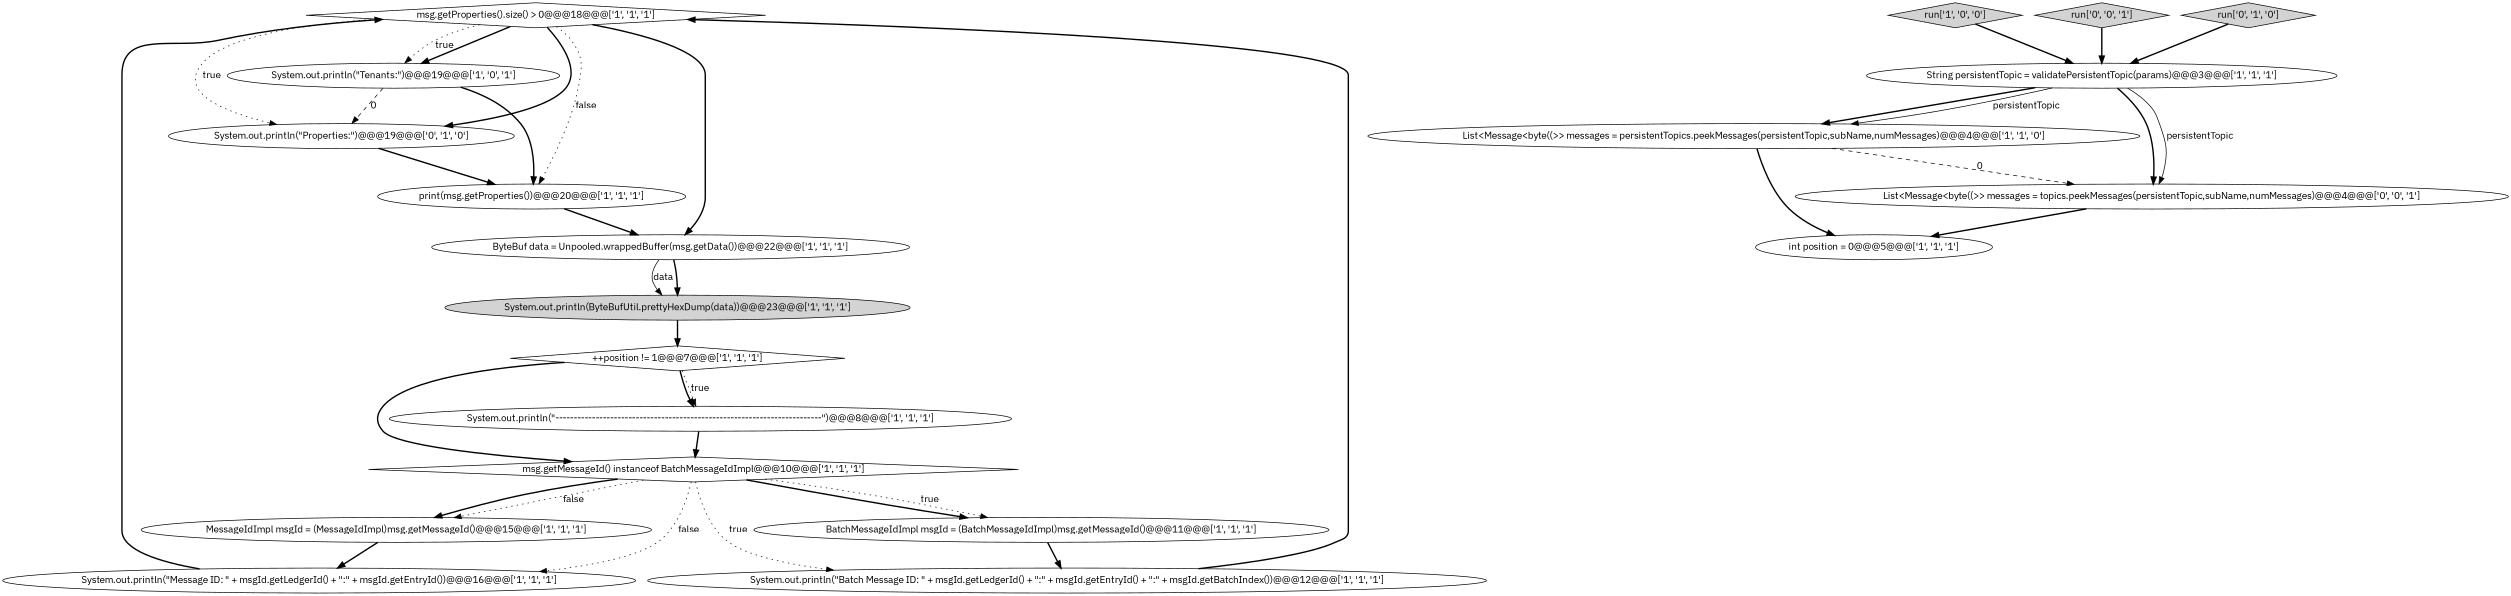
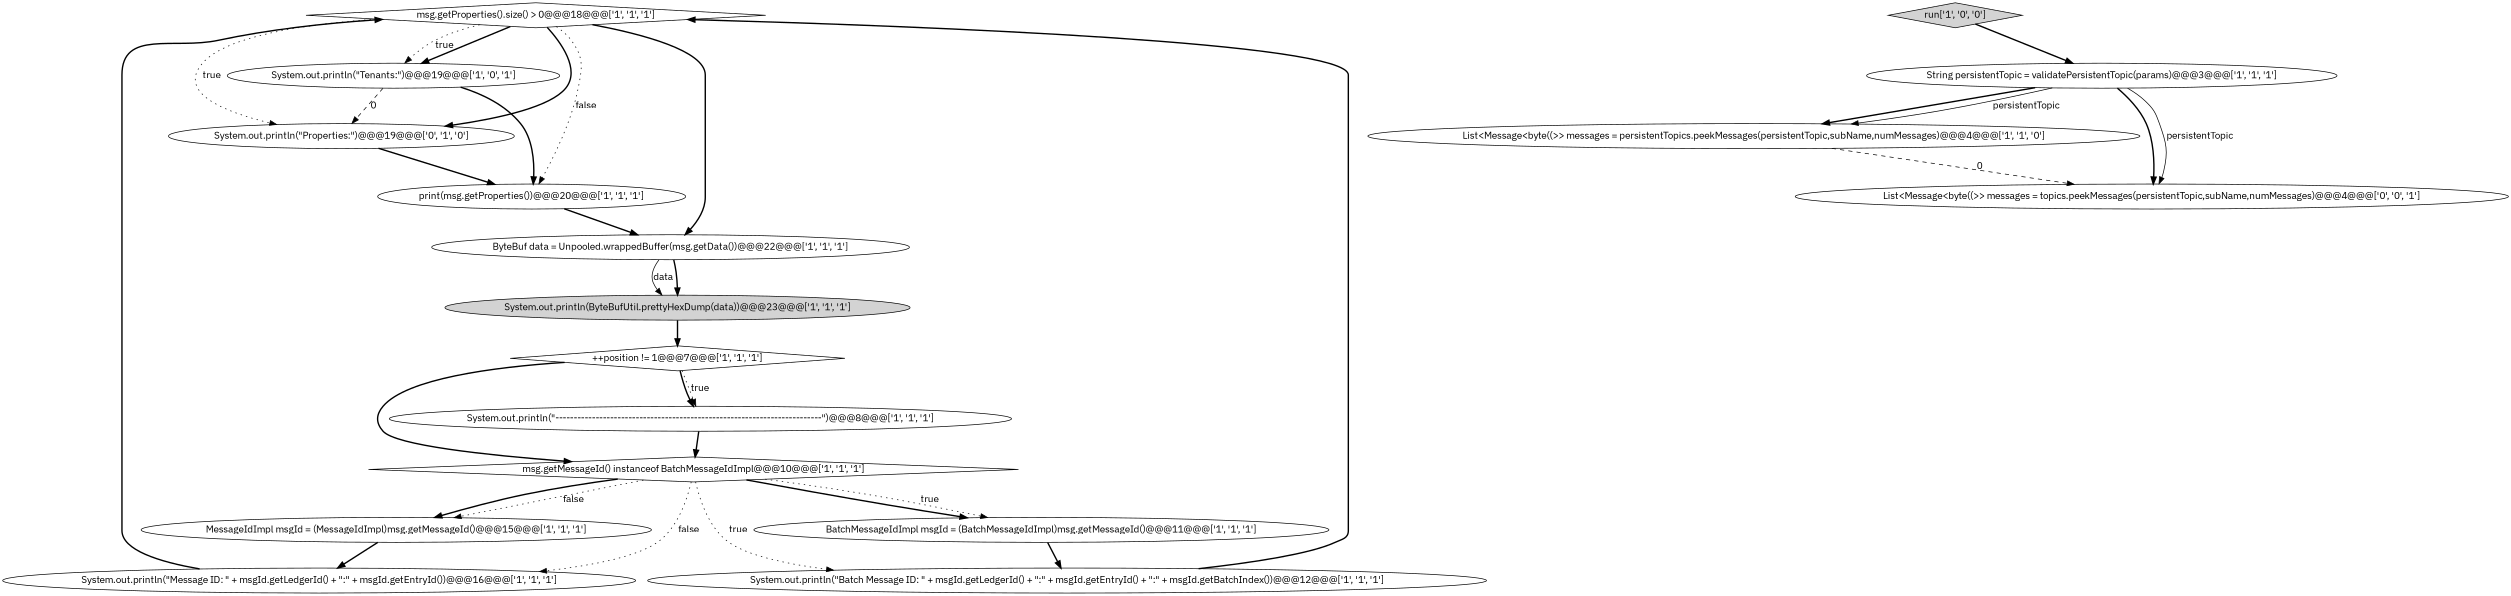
node "run['0', '0', '1']": removed
node "run['0', '1', '0']": removed
node "int position = 0@@@5@@@['1', '1', '1']": removed
